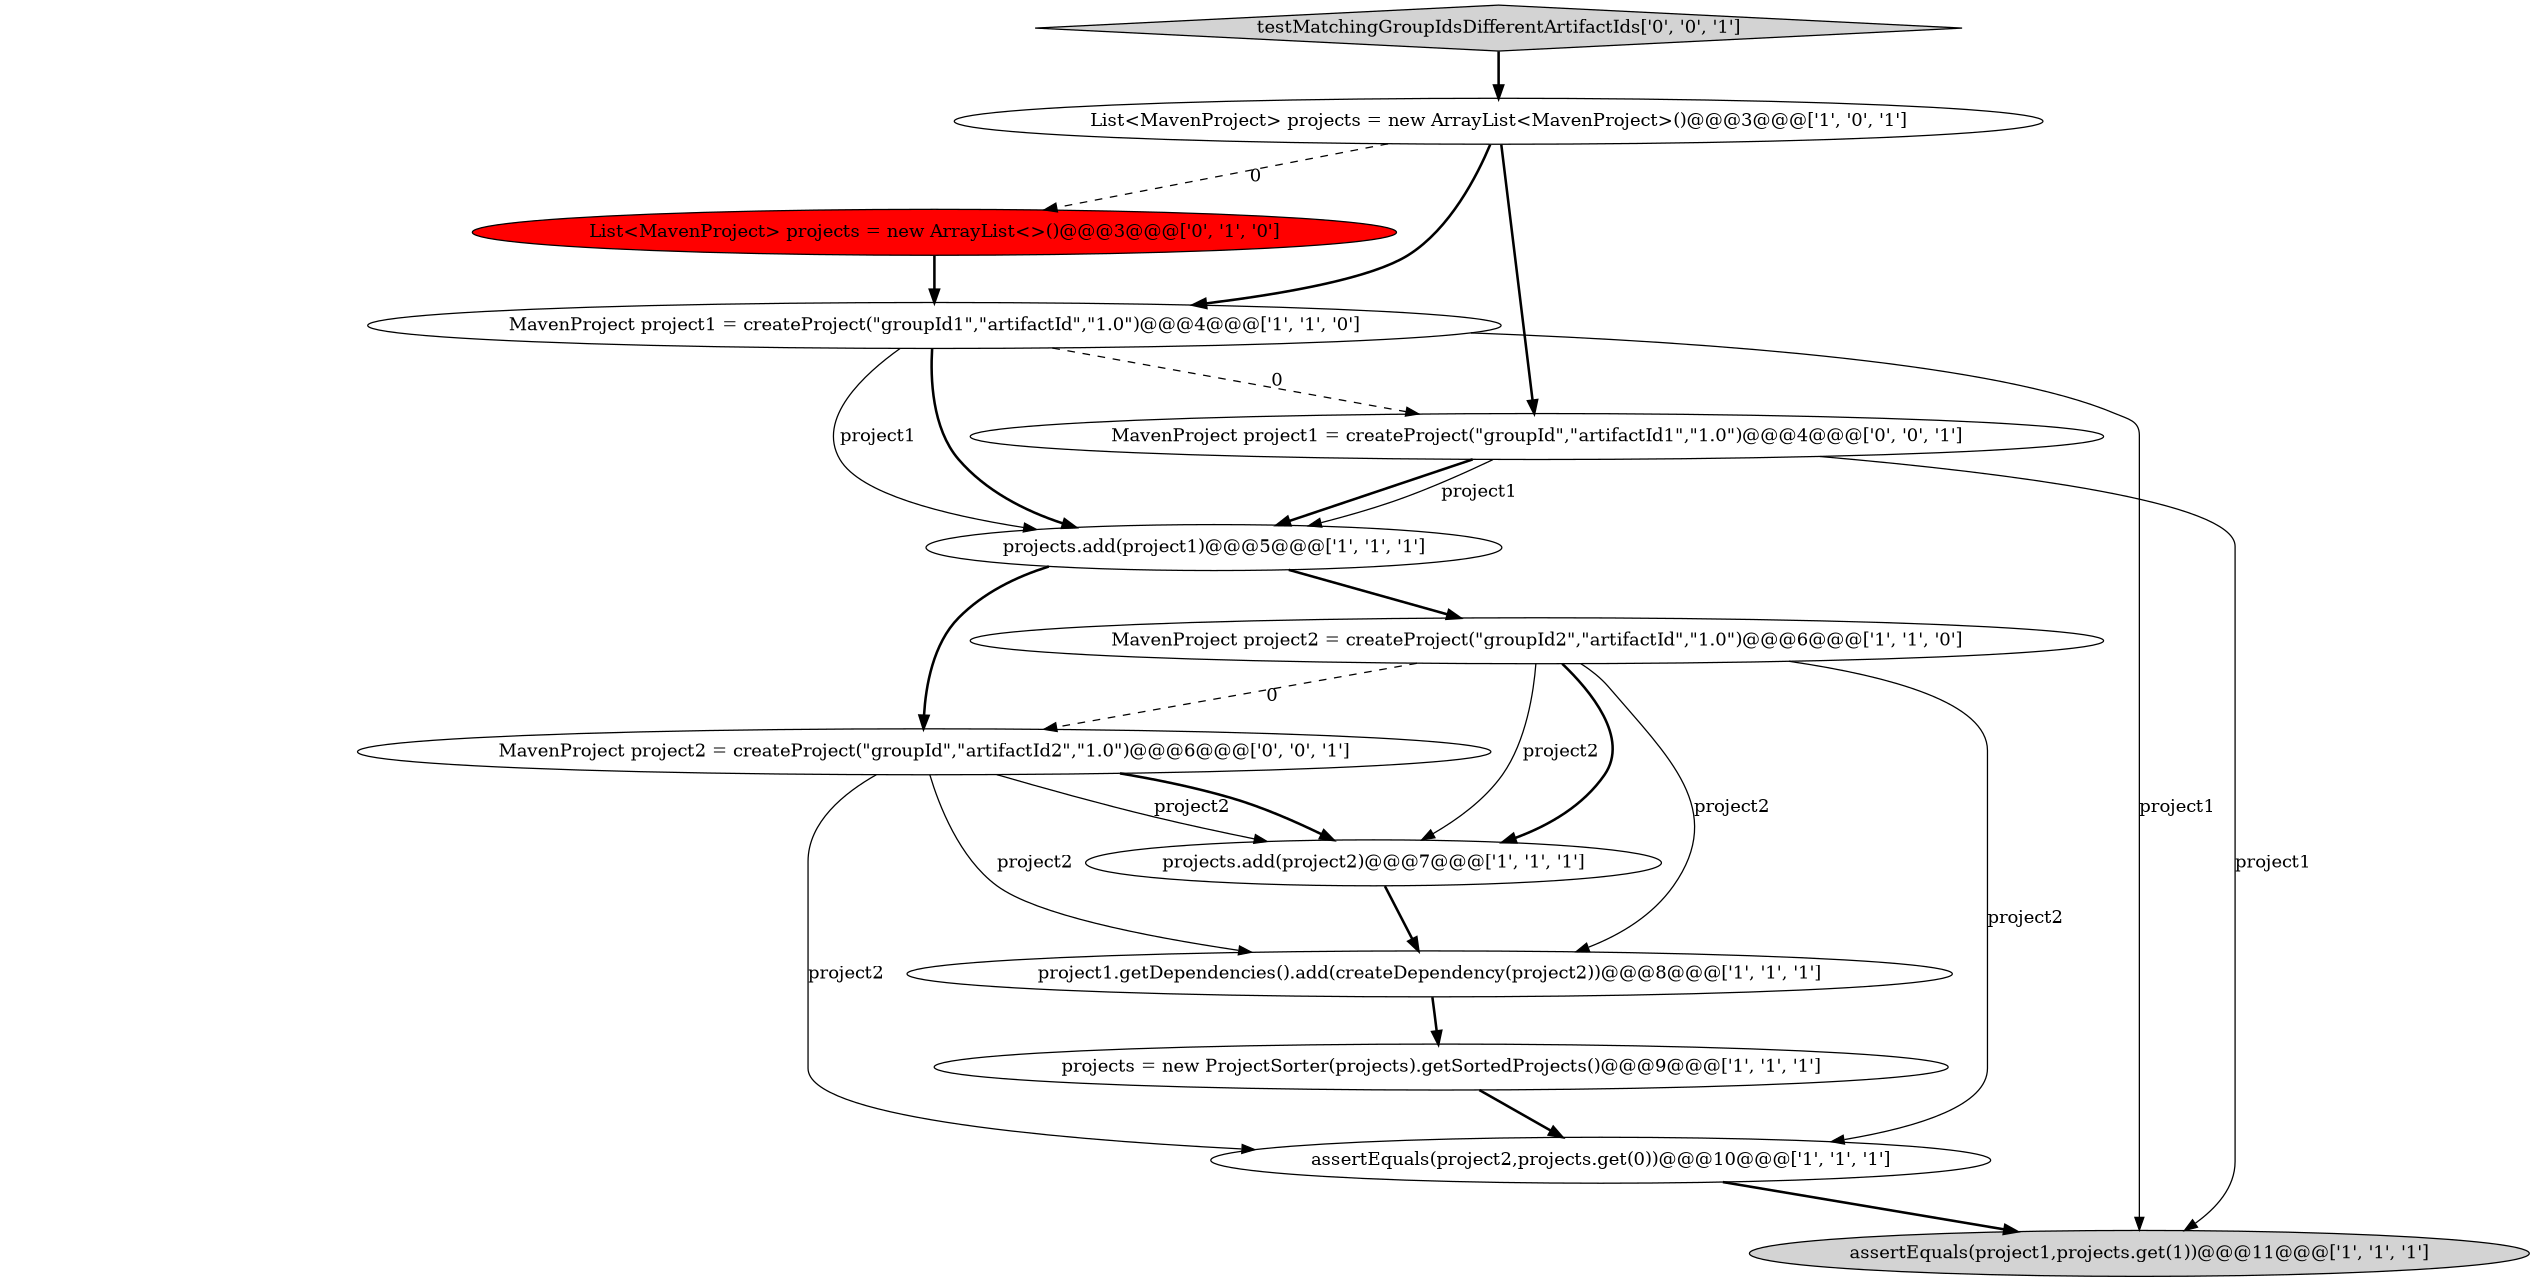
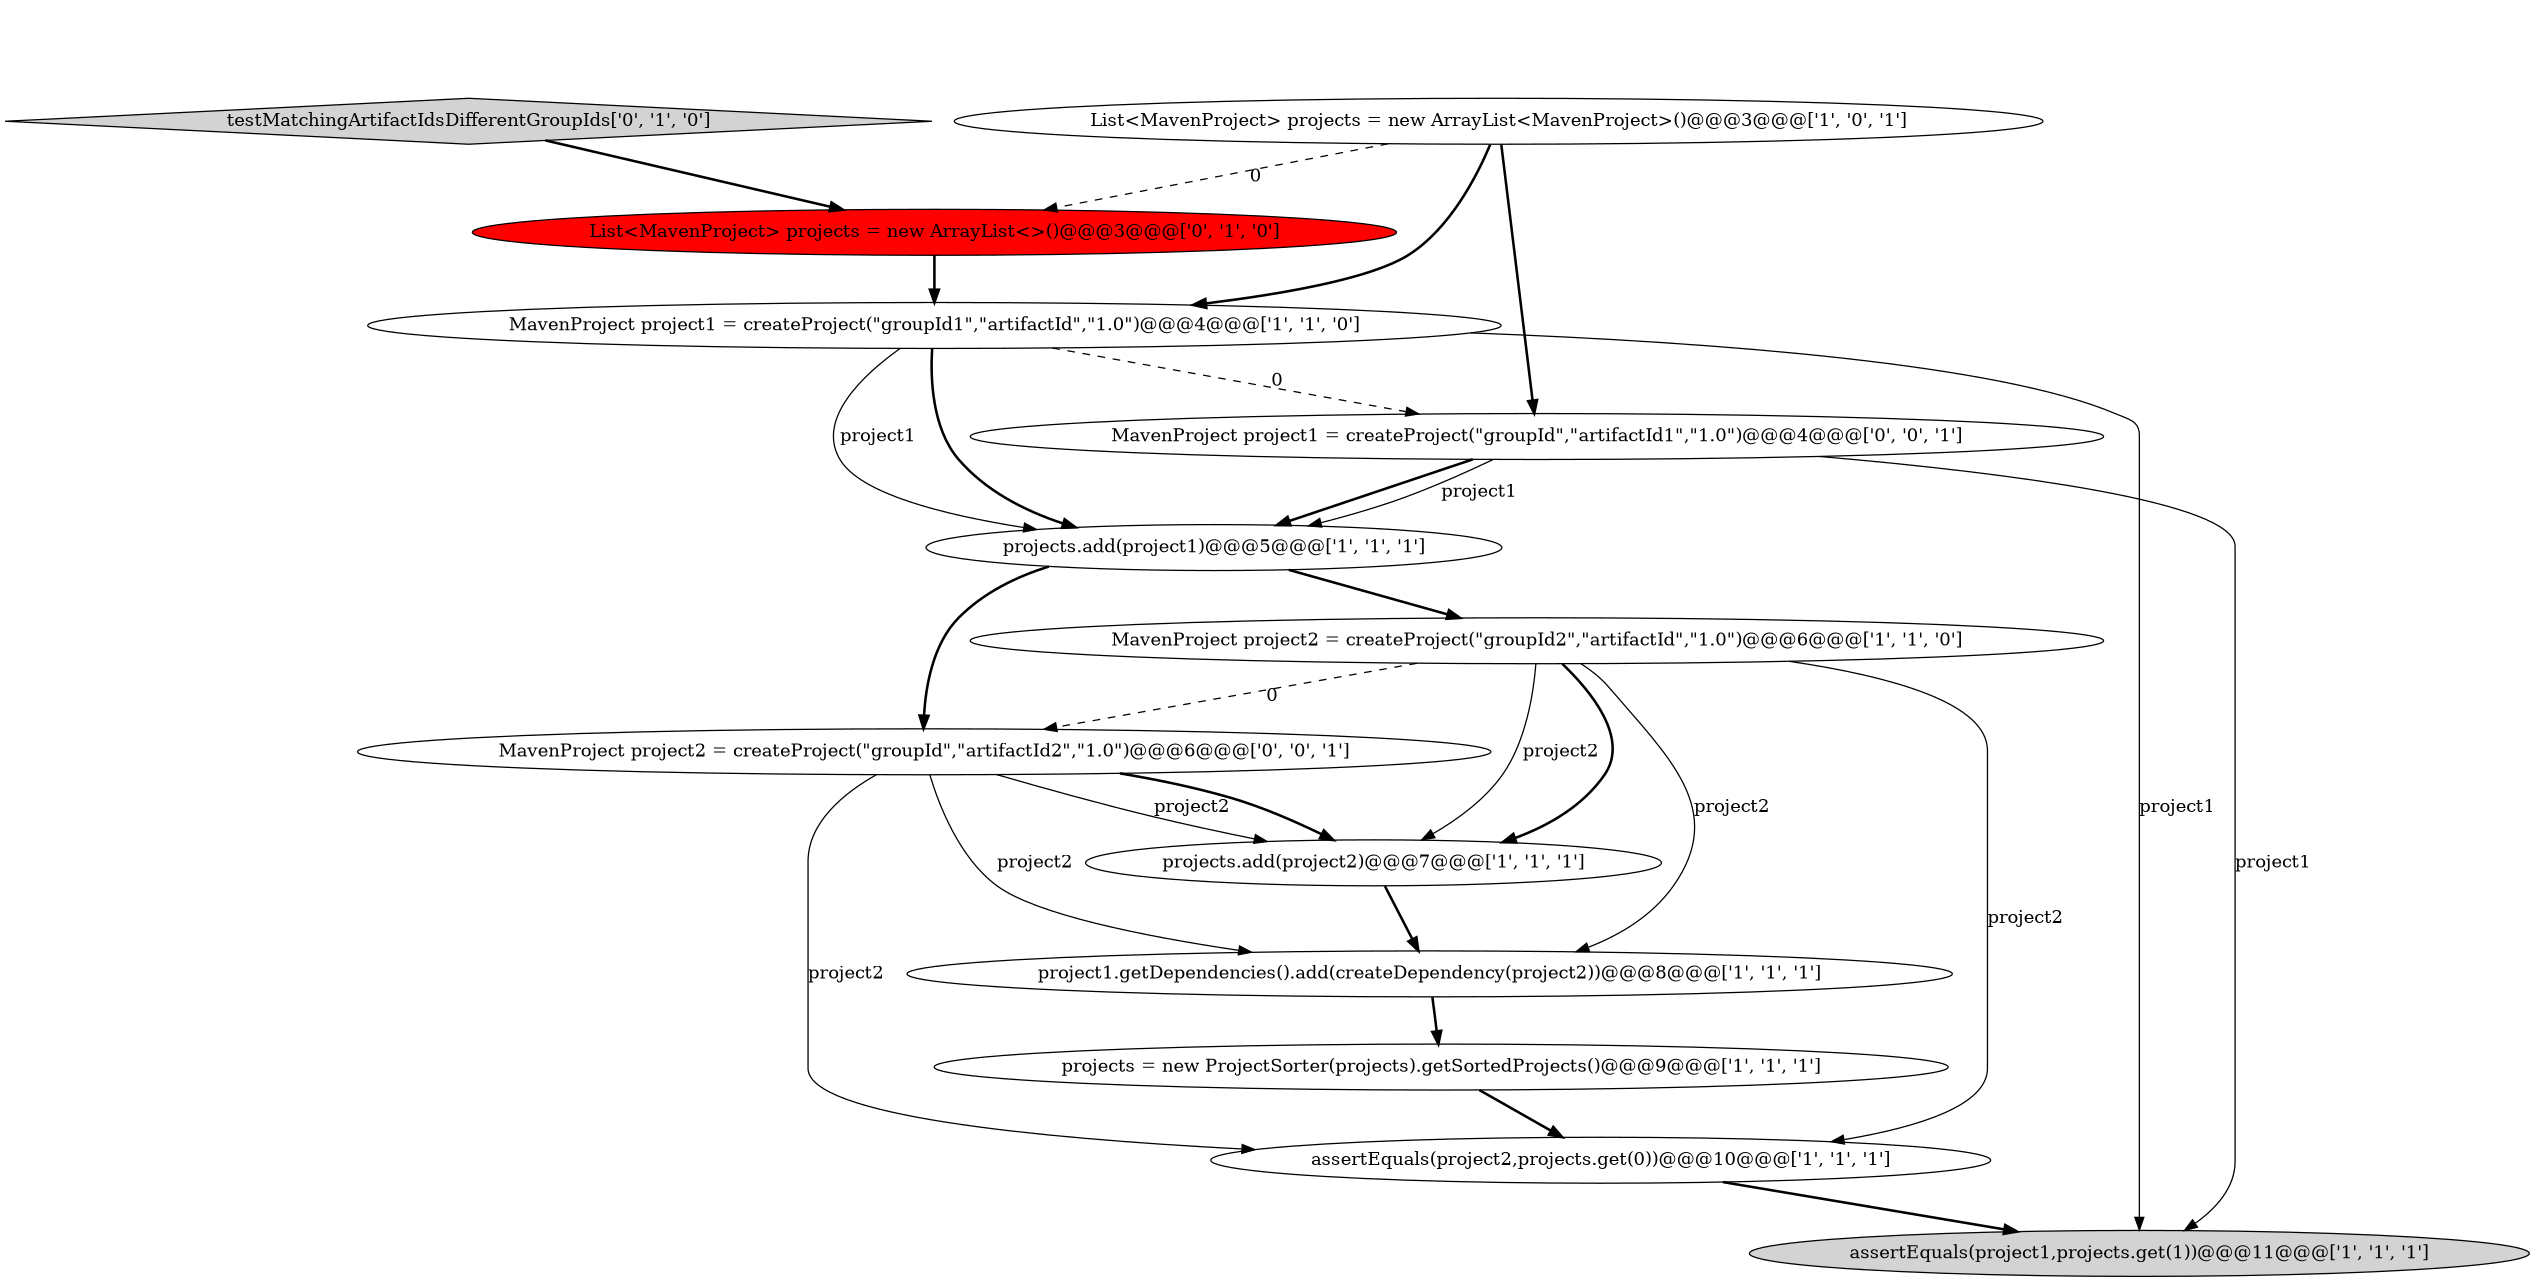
node "testMatchingGroupIdsDifferentArtifactIds['0', '0', '1']": removed
node "testMatchingArtifactIdsDifferentGroupIds['0', '1', '0']": added
